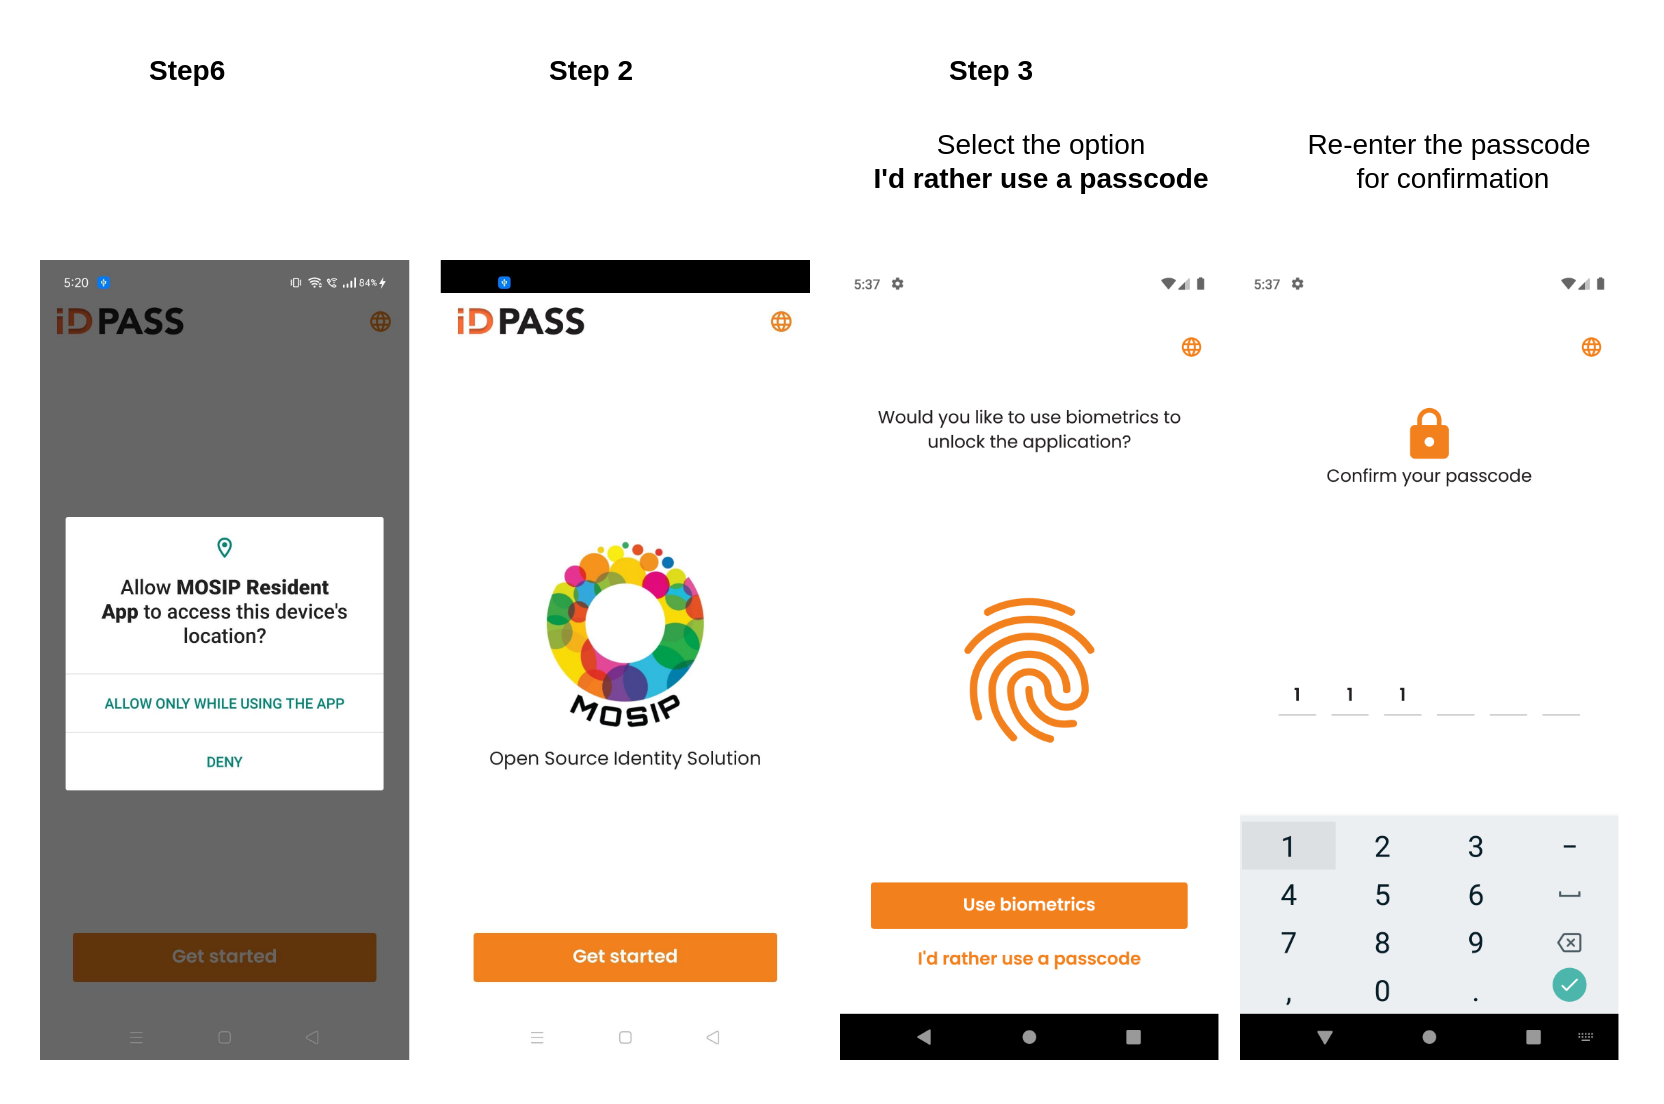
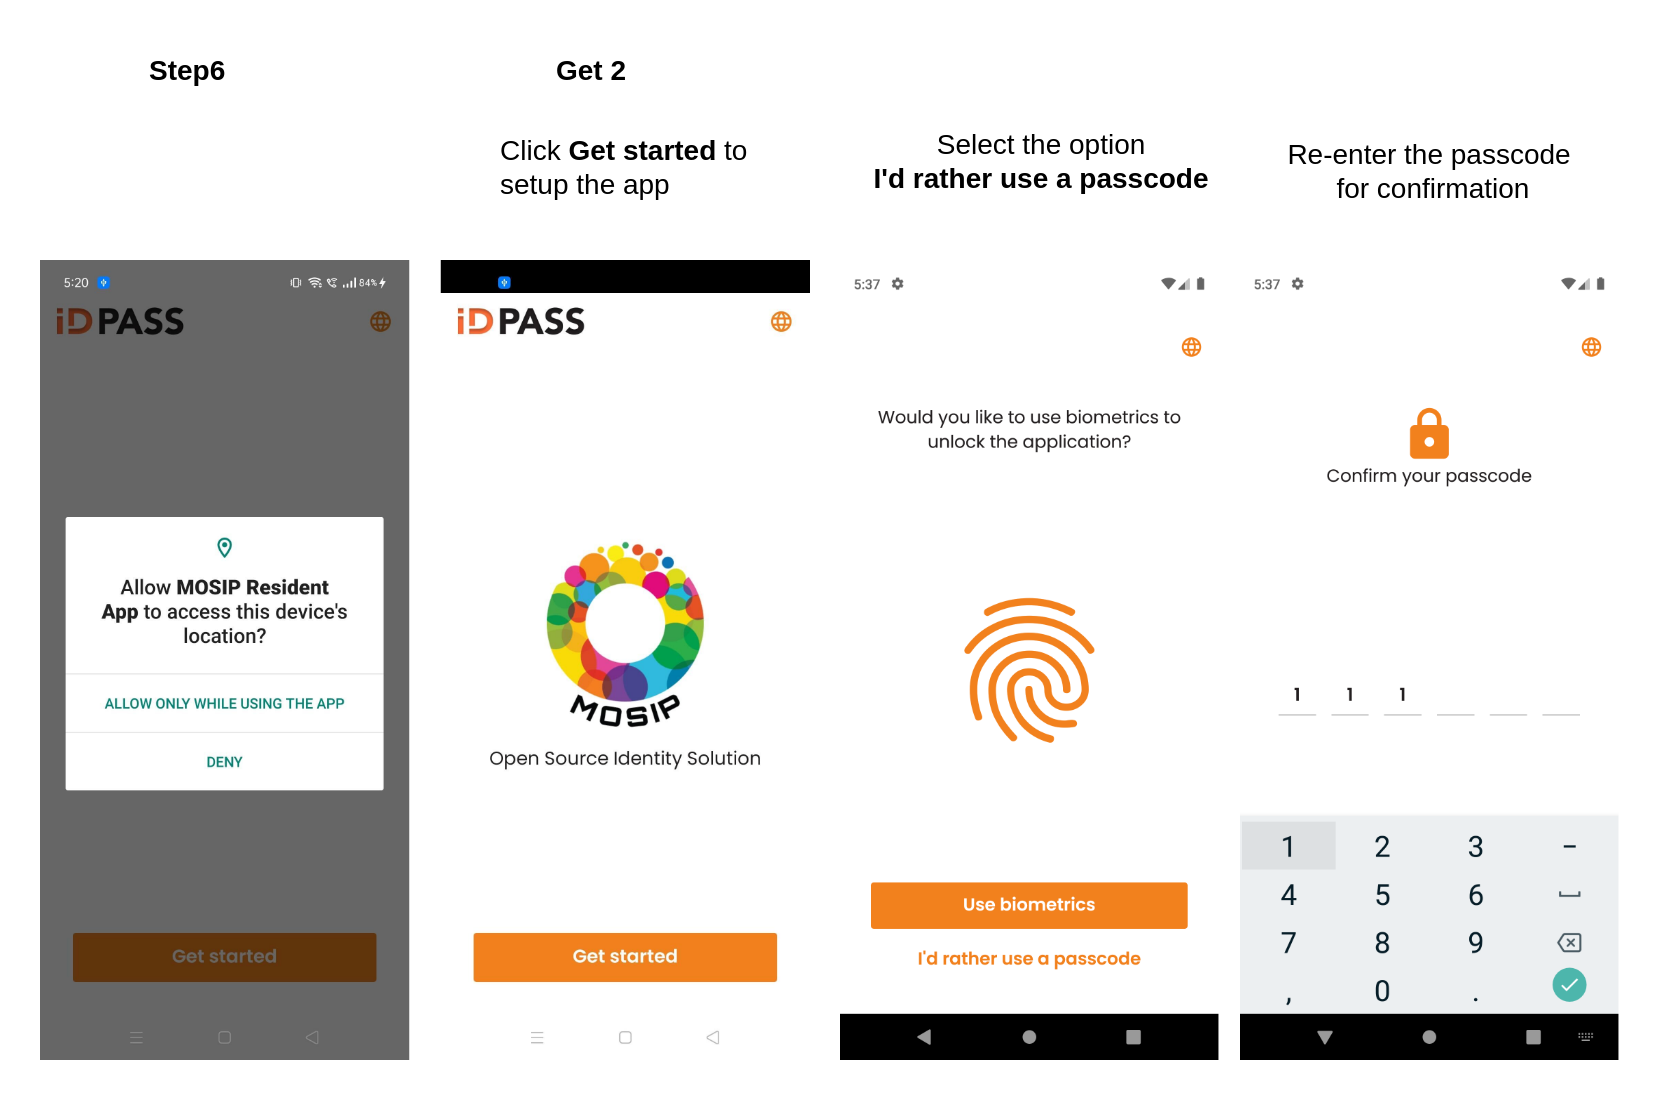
node "Step 2": label "Step 2" -> "Get 2"
node "Step 3": removed
node "Click Get started to setup the app": added
node "Re-enter the passcode for confirmation": moved (1449, 161) -> (1429, 171)
